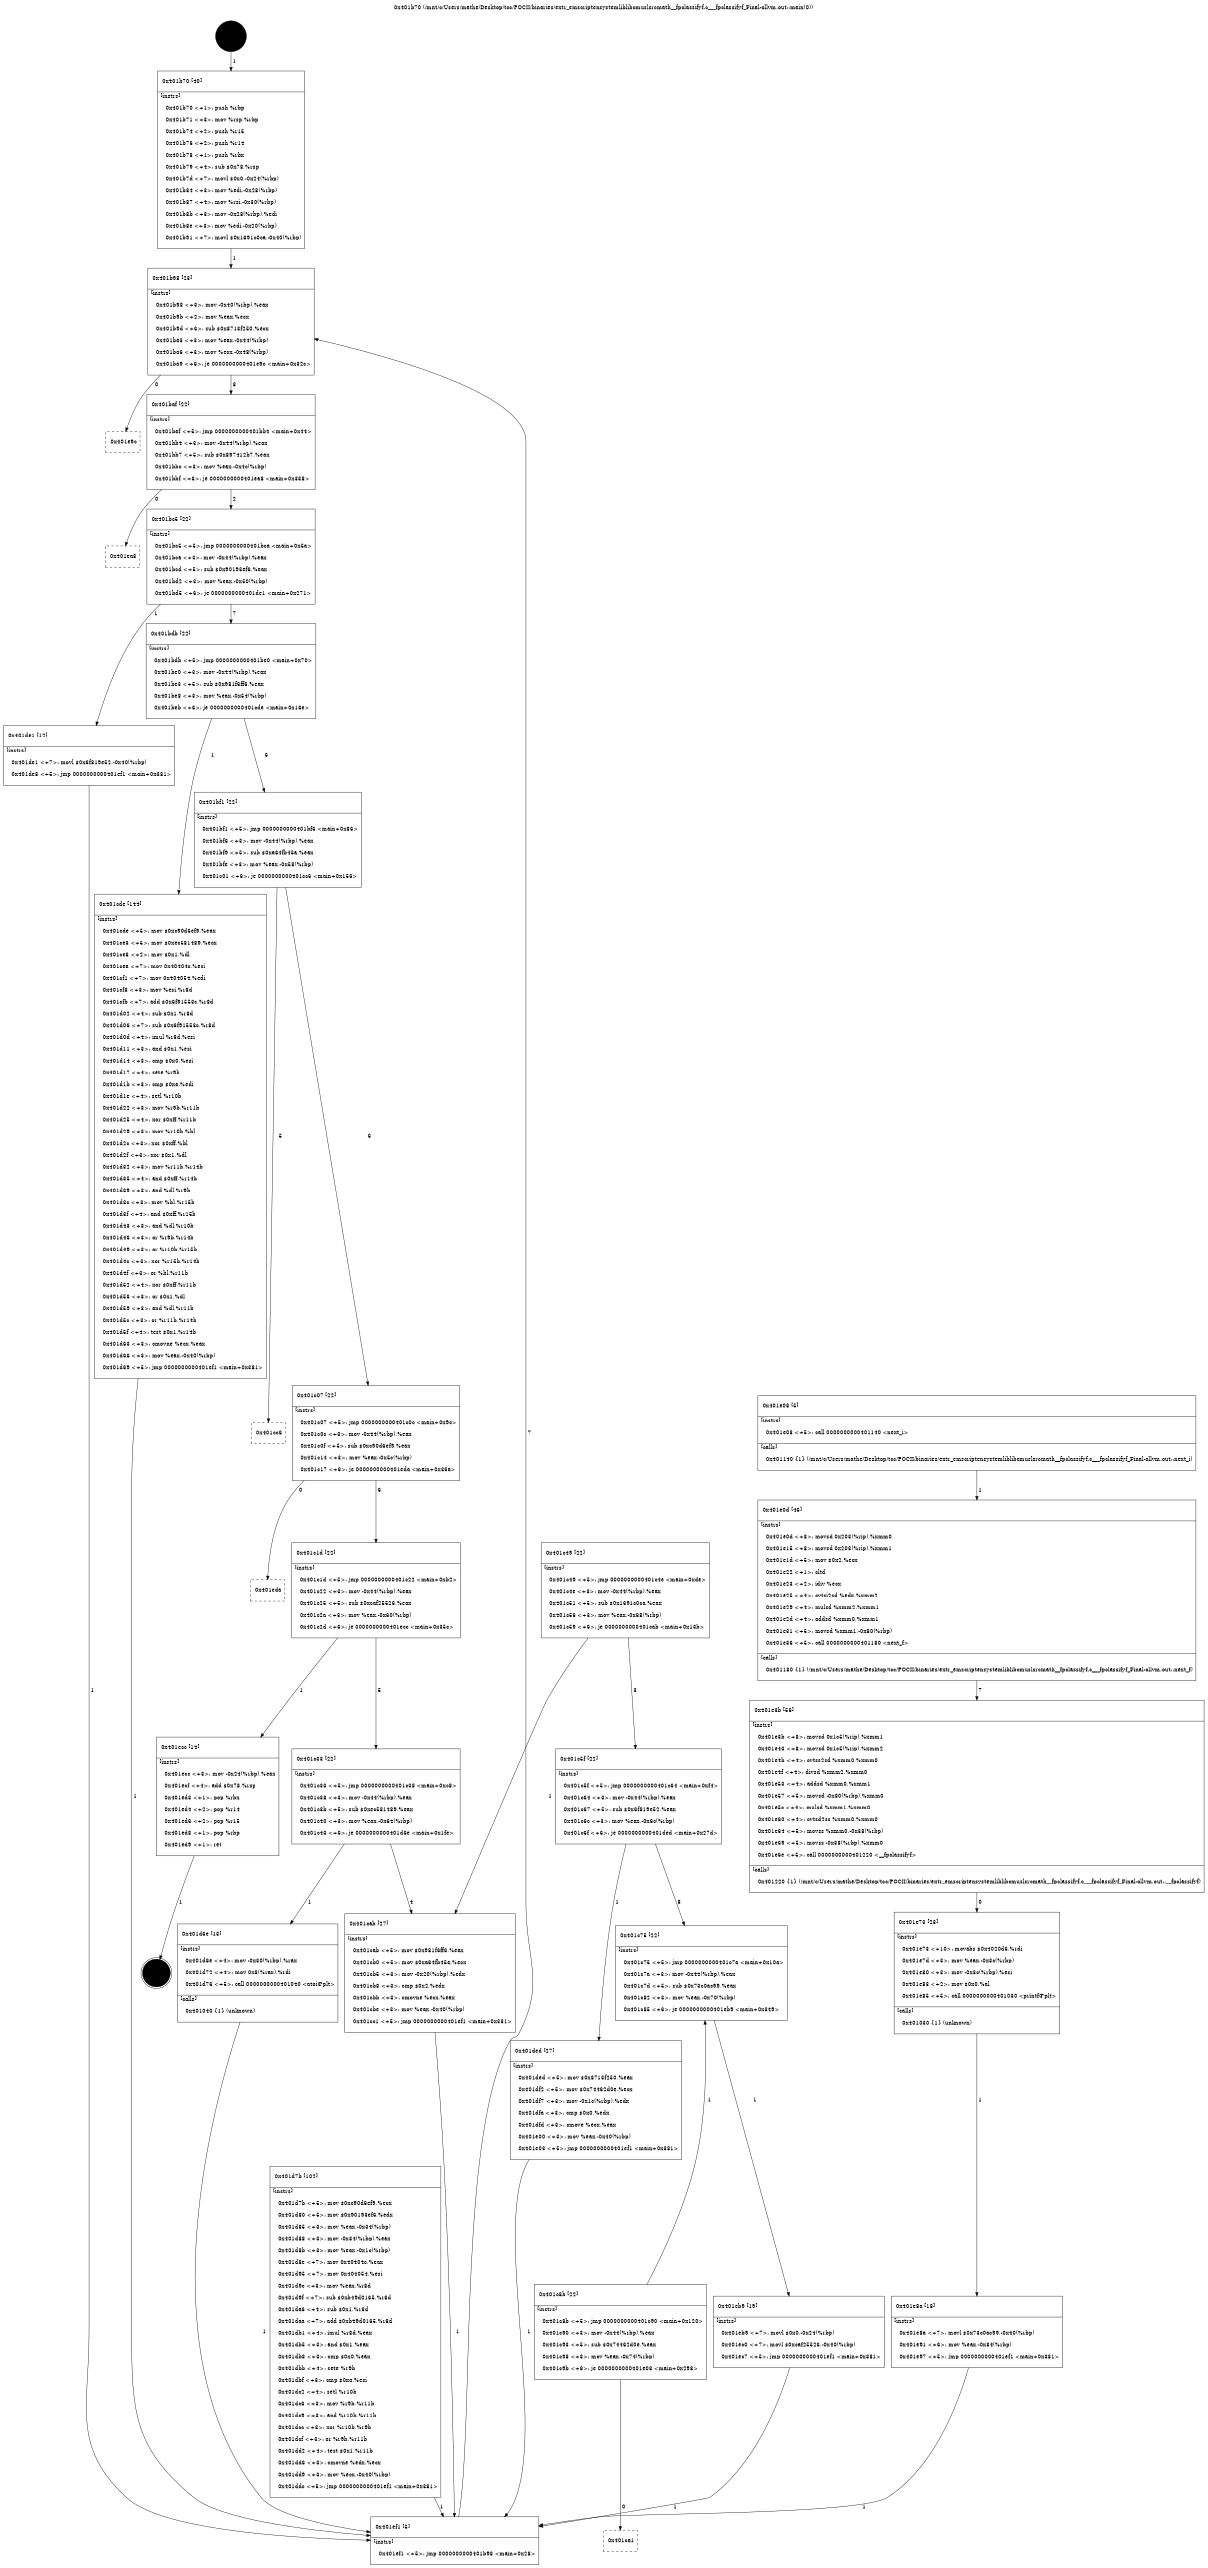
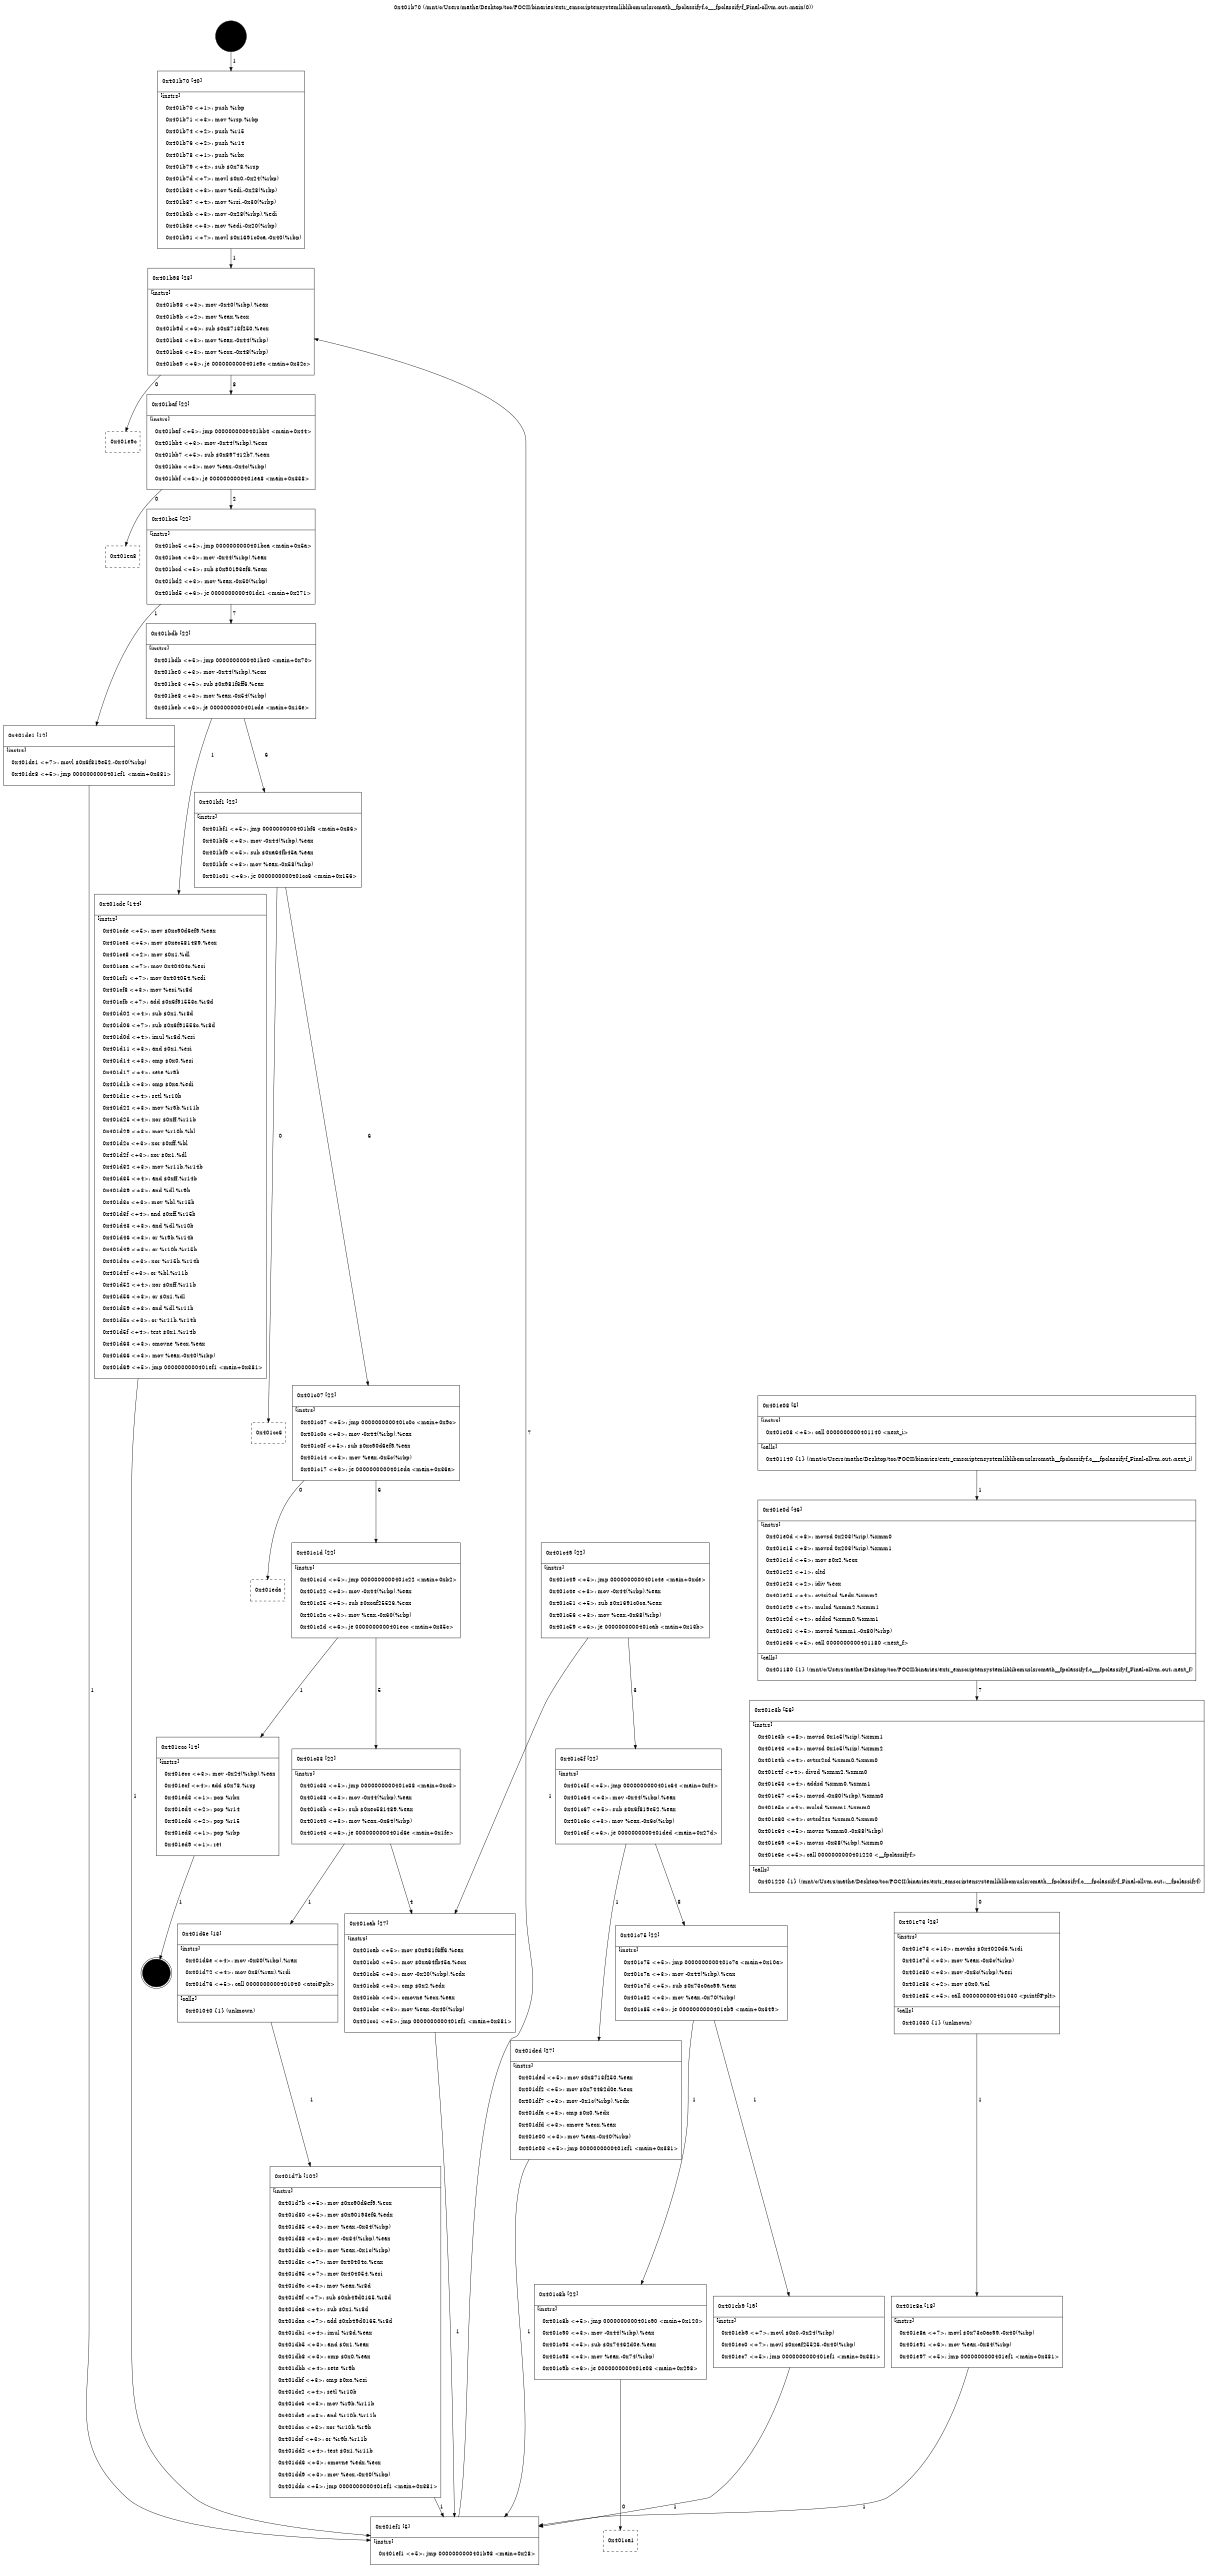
edge "0x401bf1 [22]" -> "0x401cc6": label " 5" -> " 0"
edge "0x401c8b [22]" -> "0x401c75 [22]": reversed
edge "0x401d6e [13]" -> "0x401ef1 [5]": now "0x401d6e [13]" -> "0x401d7b [102]"
